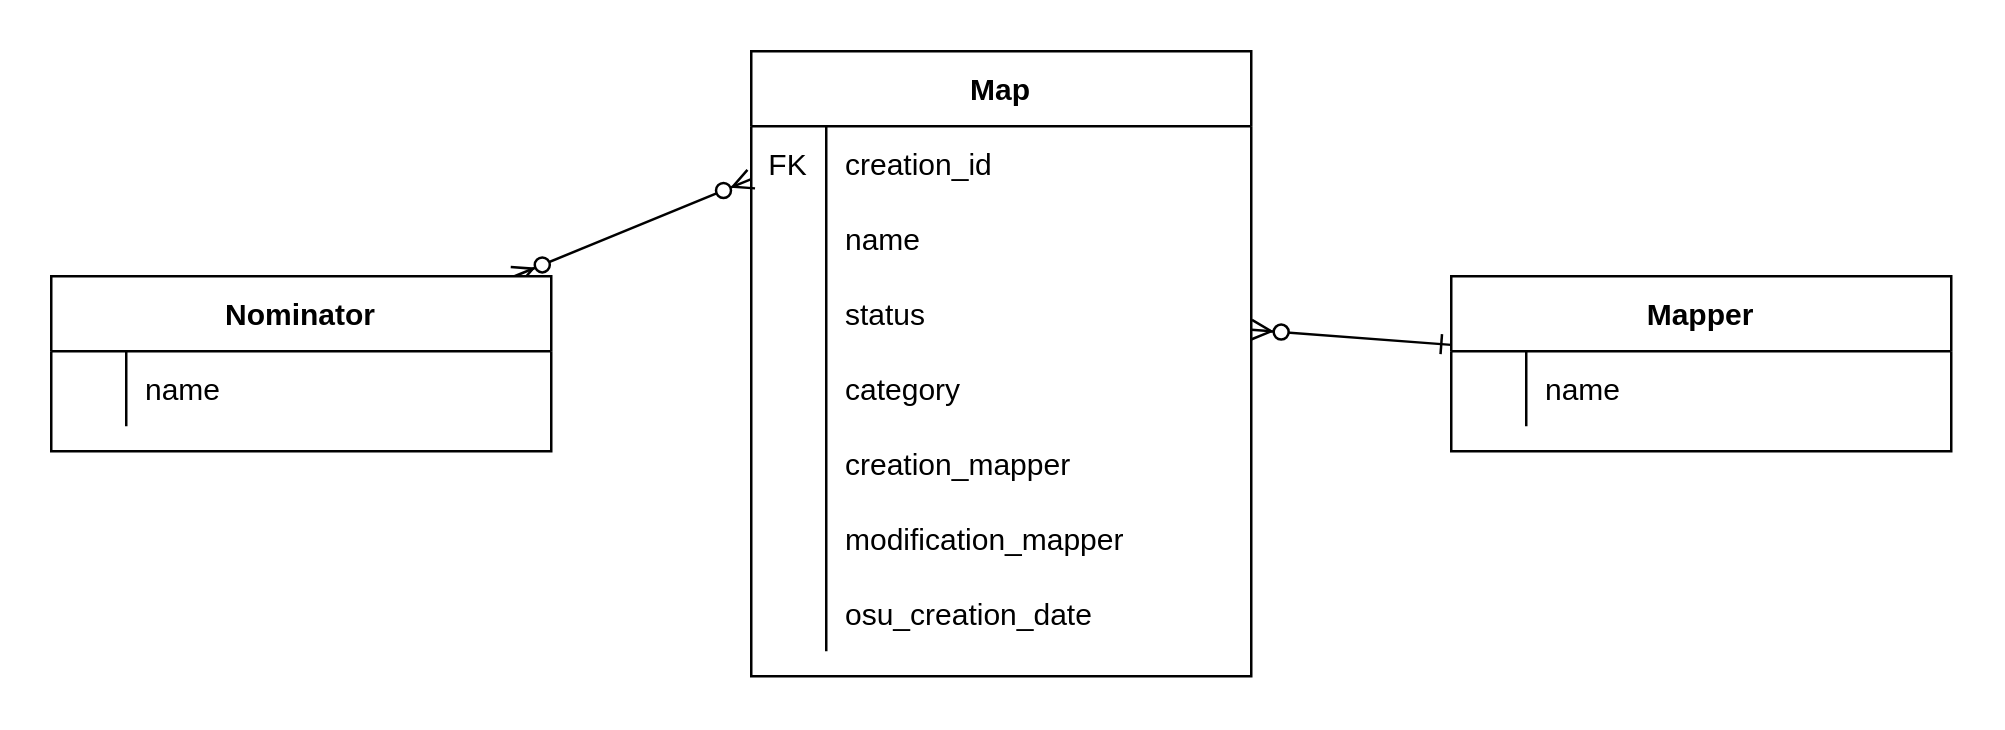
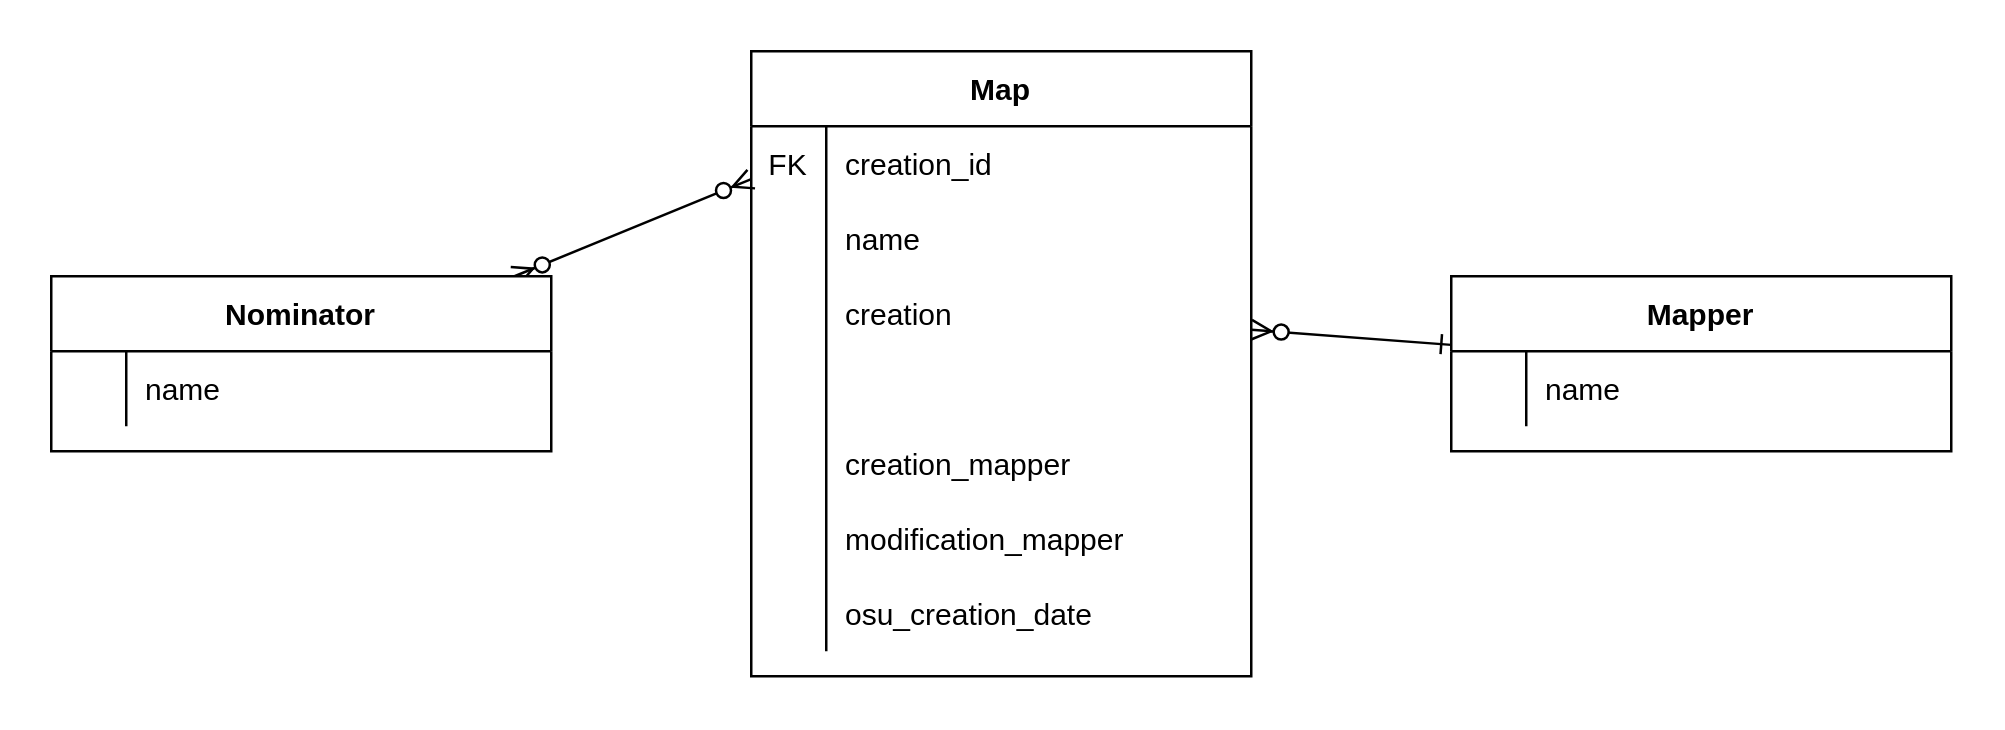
node "status": label "status" -> "creation"
node "category": removed
